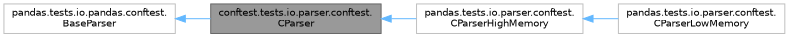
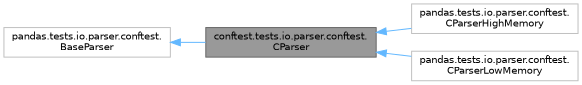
node "pandas.tests.io.pandas.conftest. BaseParser": label "pandas.tests.io.pandas.conftest. BaseParser" -> "pandas.tests.io.parser.conftest. BaseParser"
edge "pandas.tests.io.parser.conftest. CParserLowMemory" -> "pandas.tests.io.parser.conftest. CParserHighMemory": now "pandas.tests.io.parser.conftest. CParserLowMemory" -> "conftest.tests.io.parser.conftest. CParser"
